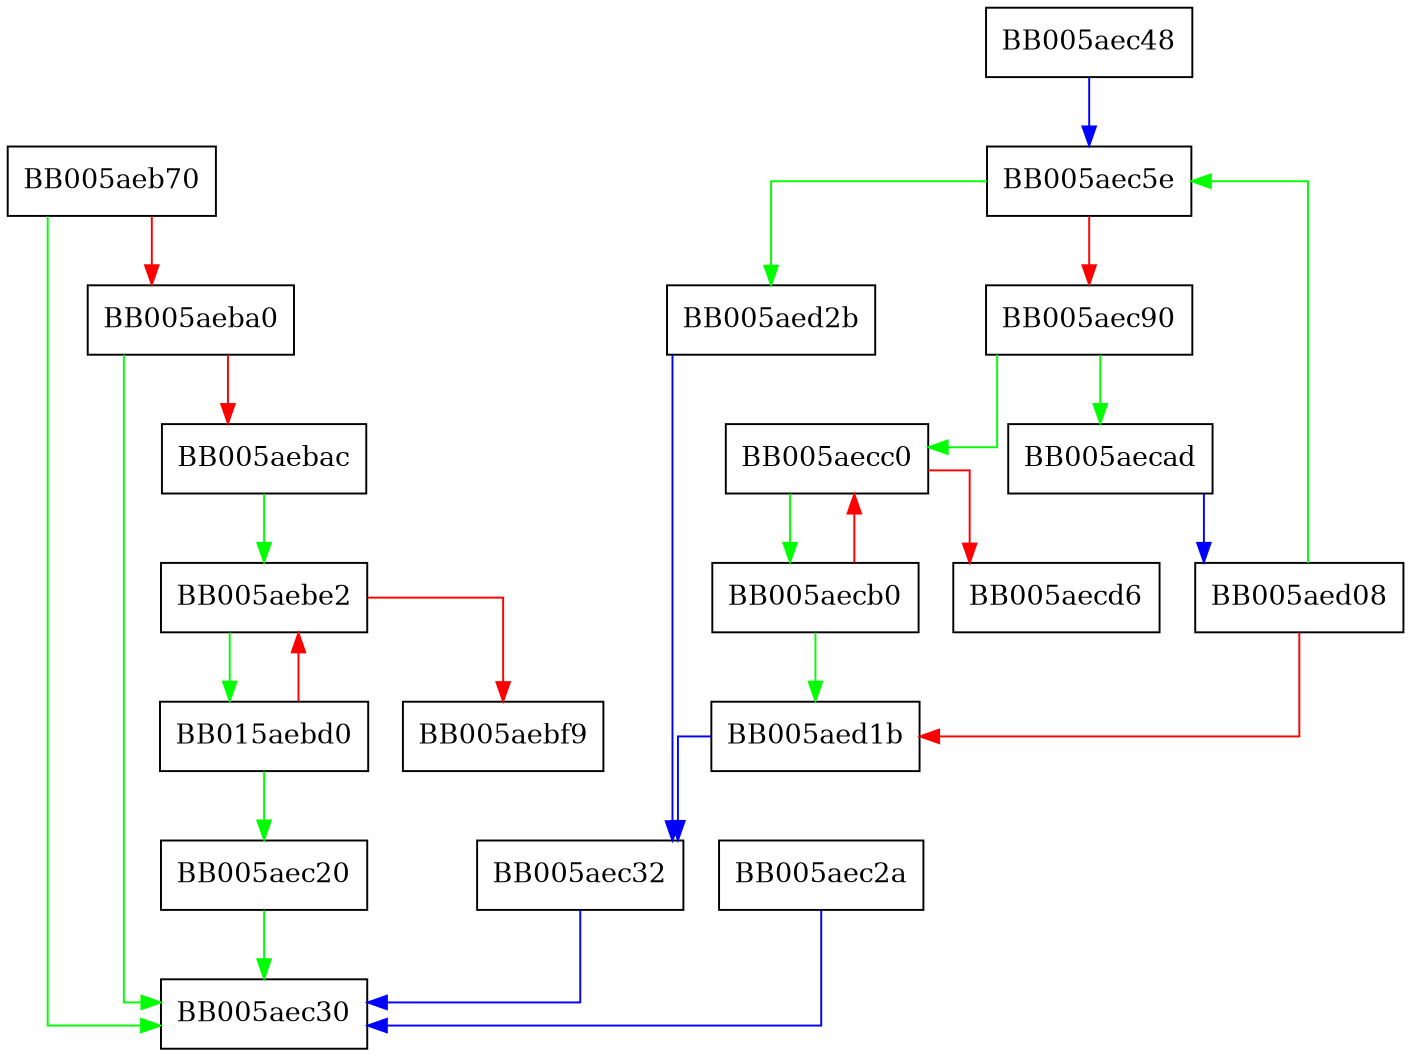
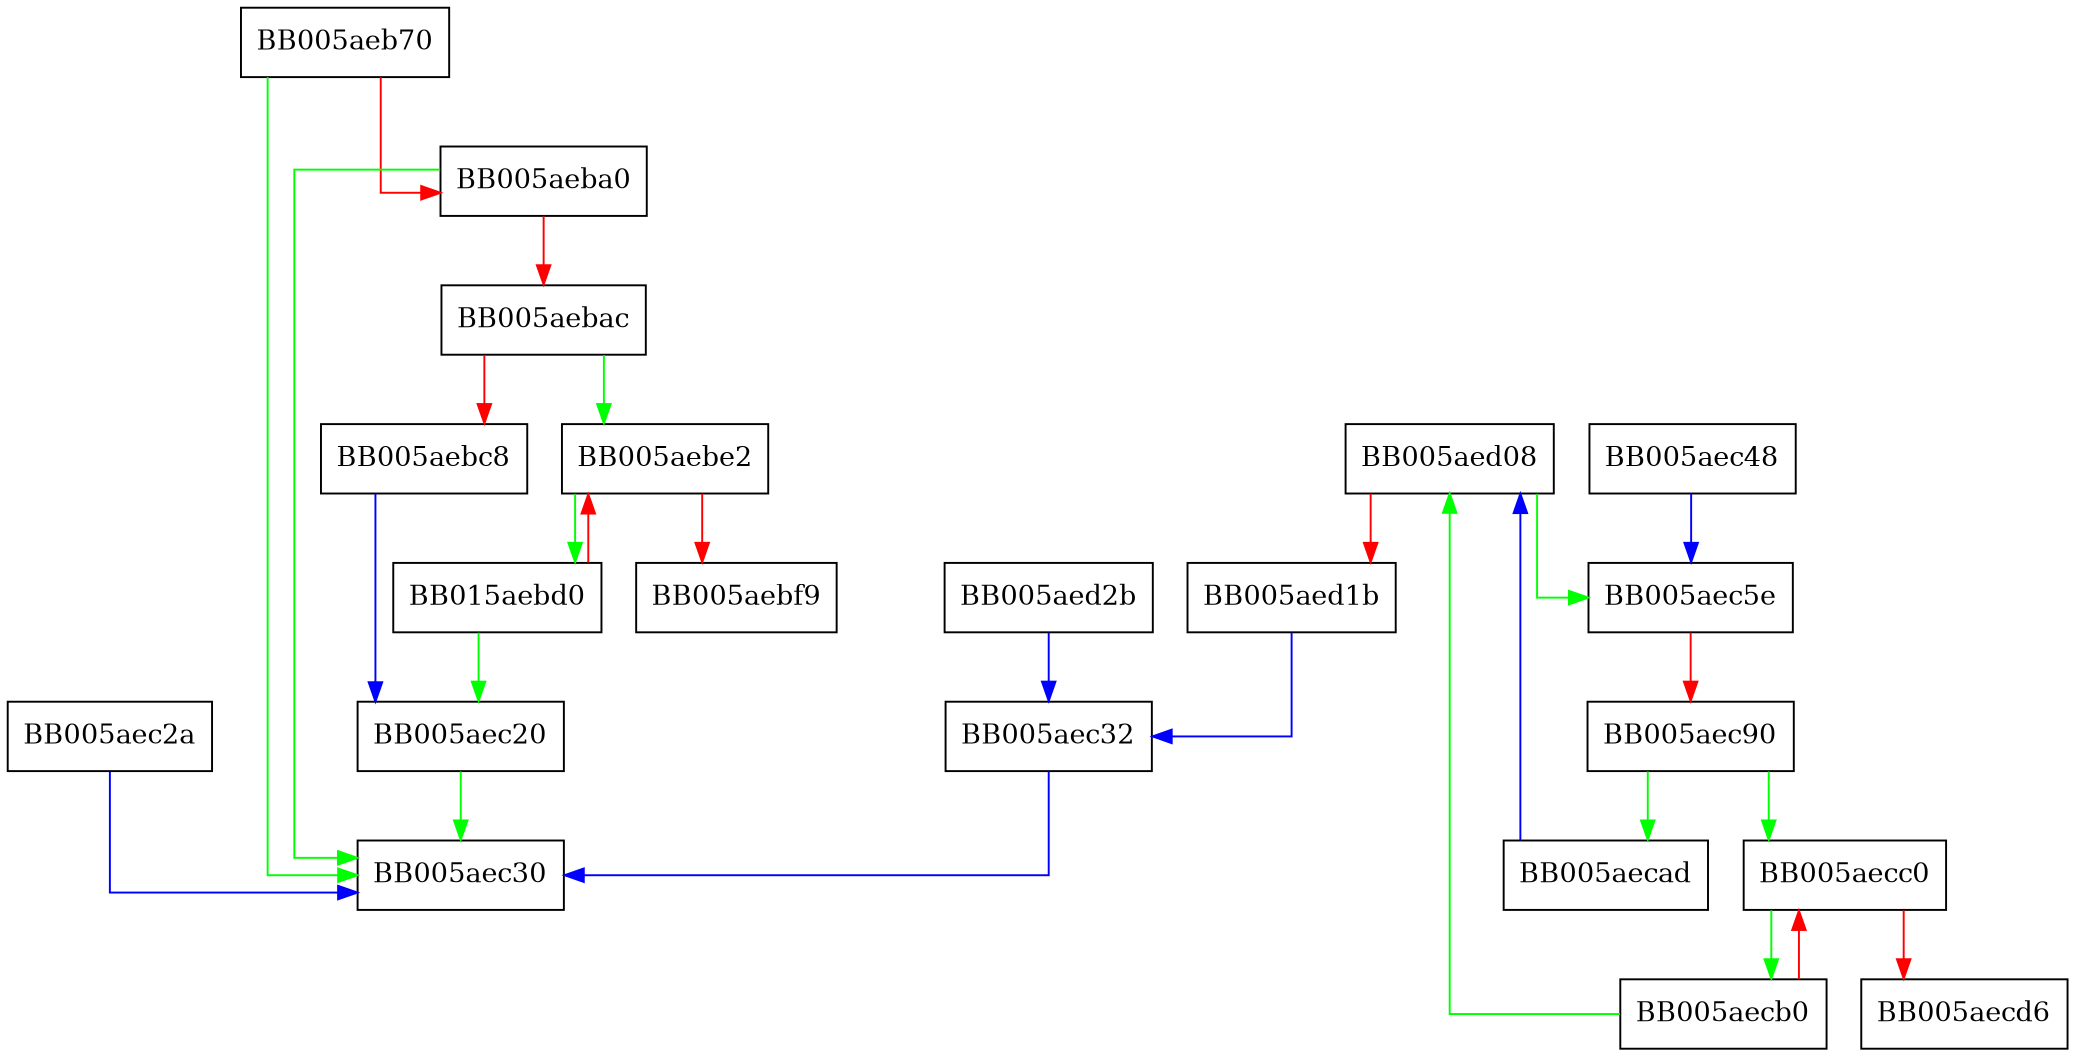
edge "BB005aec5e" -> "BB005aed2b": removed
node "BB005aebc8": added
edge "BB005aecb0" -> "BB005aed1b": now "BB005aecb0" -> "BB005aed08"
